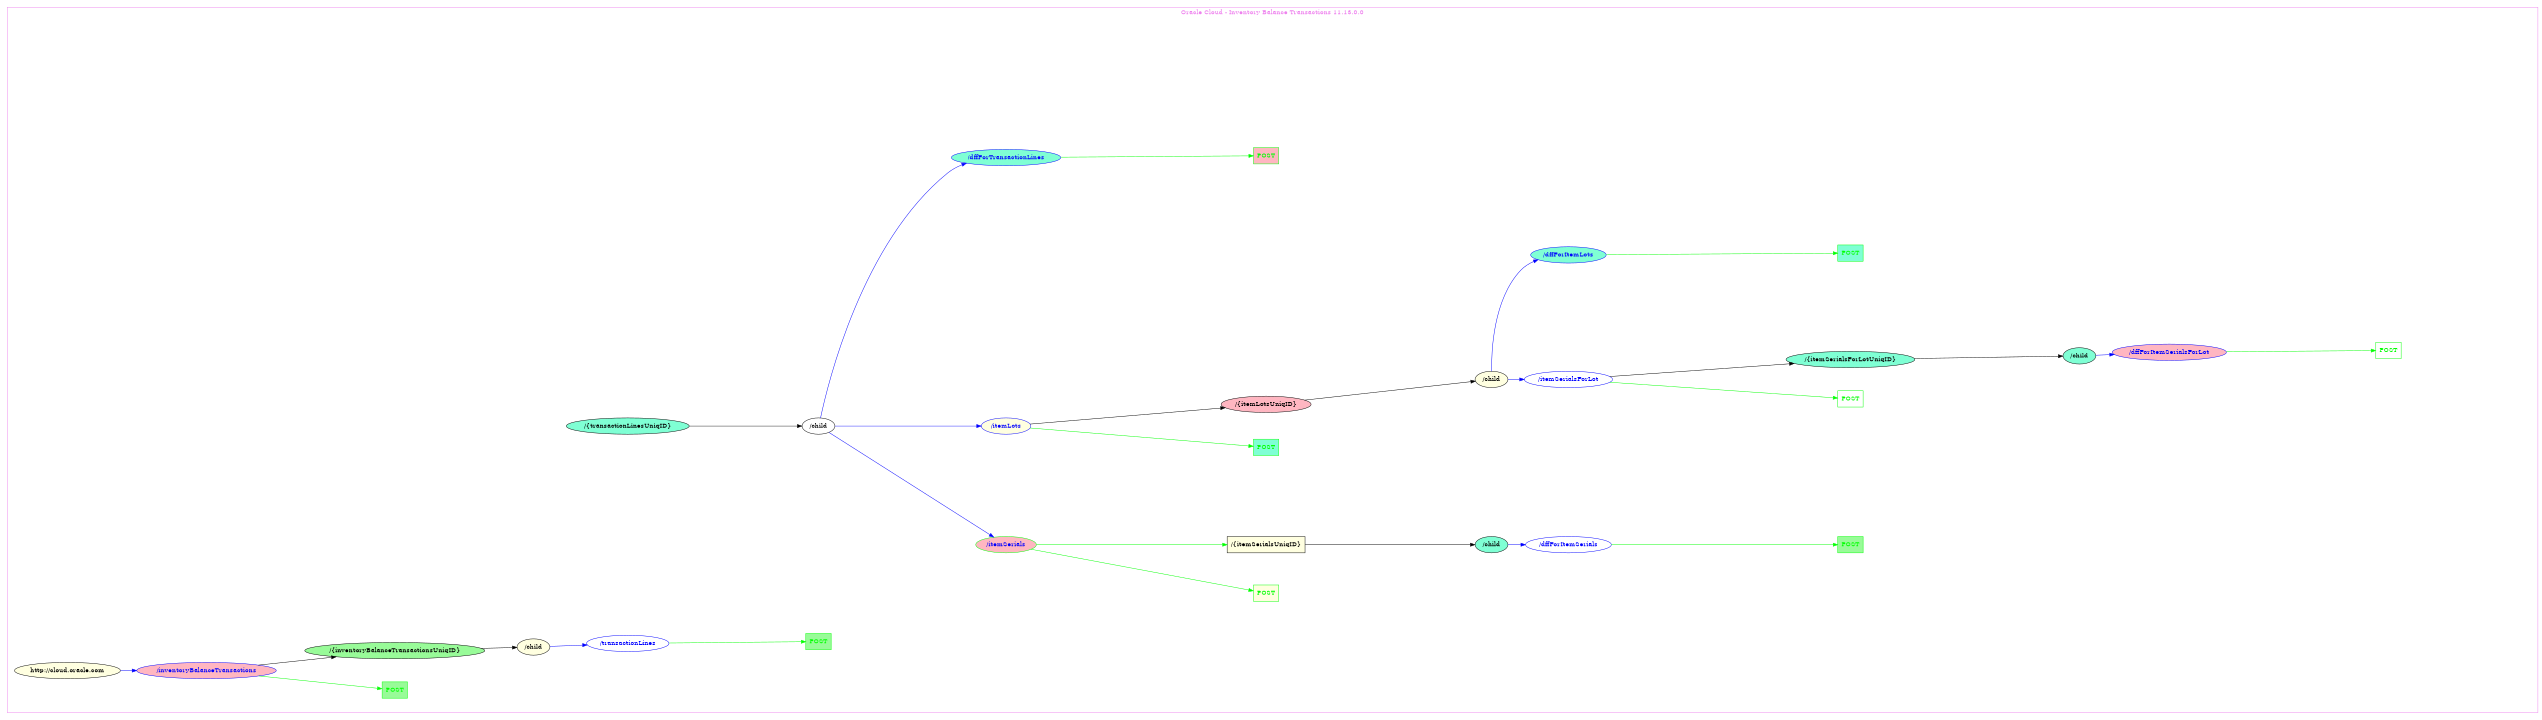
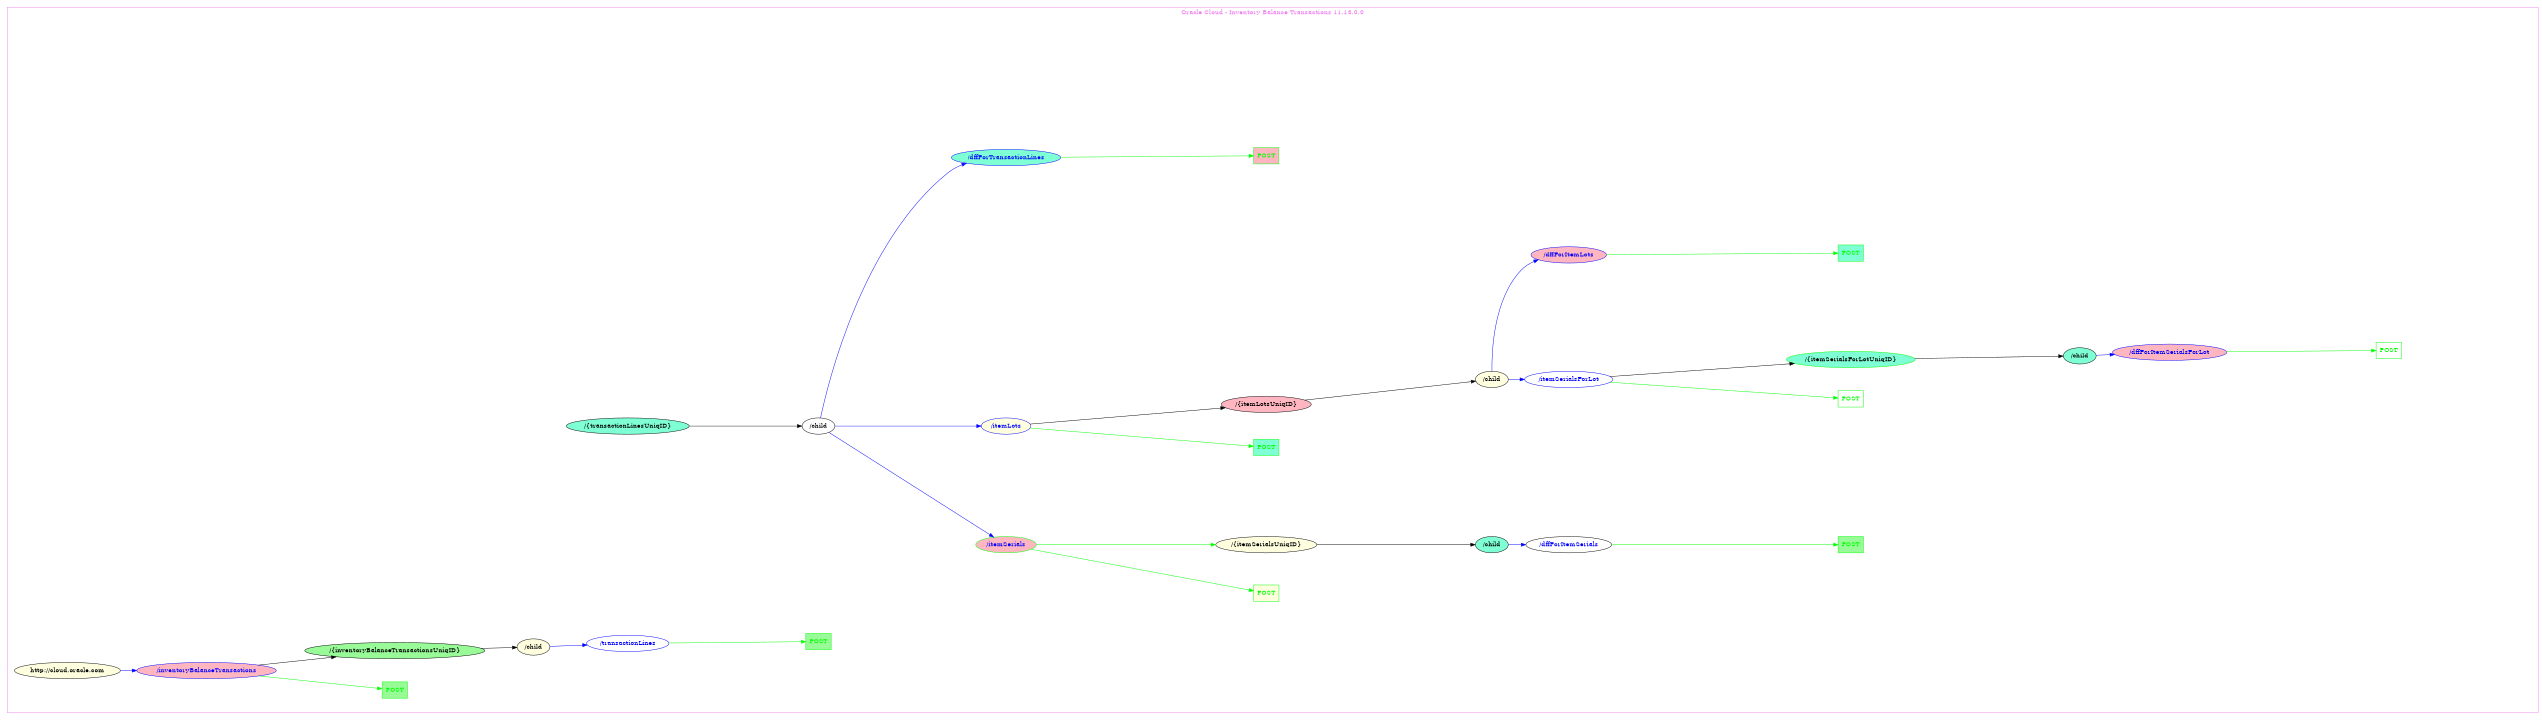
node "/dffForItemLots": fillcolor aquamarine -> lightpink
node "/{itemSerialsForLotUniqID}": color black -> green
node "/{itemSerialsUniqID}": shape box -> ellipse
node "/dffForItemSerials": color blue -> black
